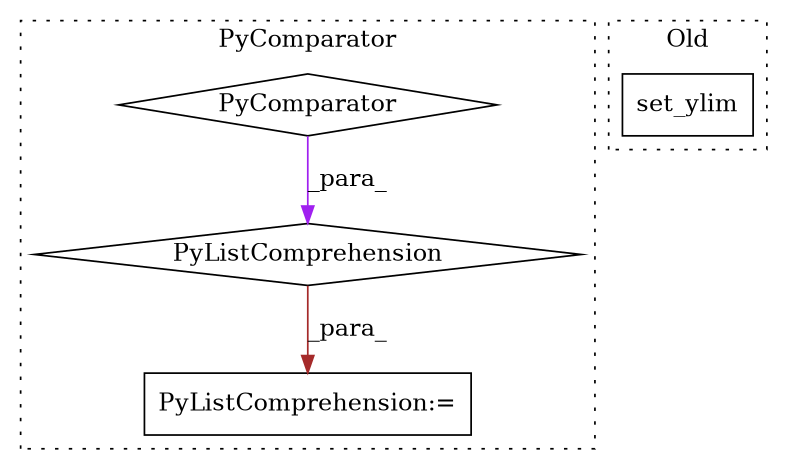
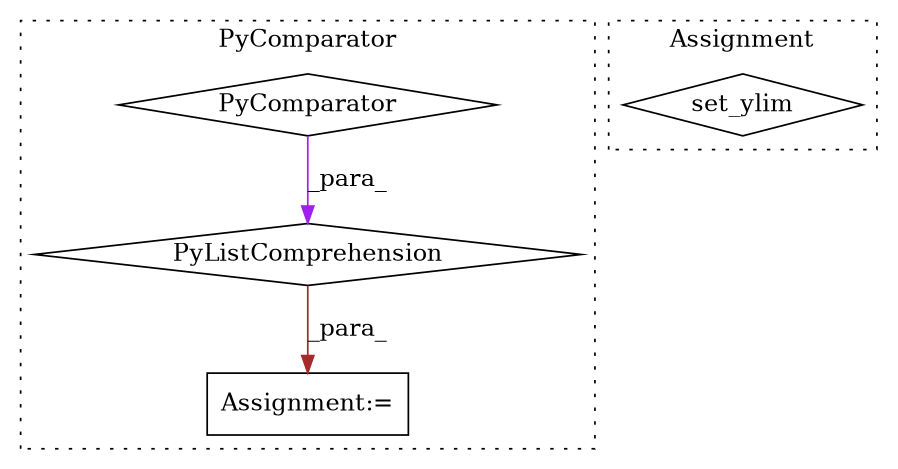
cluster "Old": label "Old" -> "Assignment"
node "set_ylim": shape box -> diamond
node "PyListComprehension:=": label "PyListComprehension:=" -> "Assignment:="
